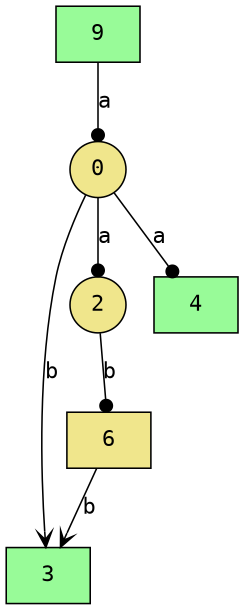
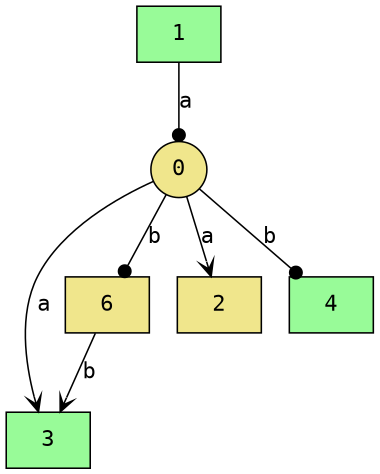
node "9": label "9" -> "1"
edge "0" -> "2": arrowhead dot -> vee
edge "0" -> "4": label "a" -> "b"
node "2": shape circle -> box
edge "2" -> "6": now "0" -> "6"
edge "0" -> "3": label "b" -> "a"
